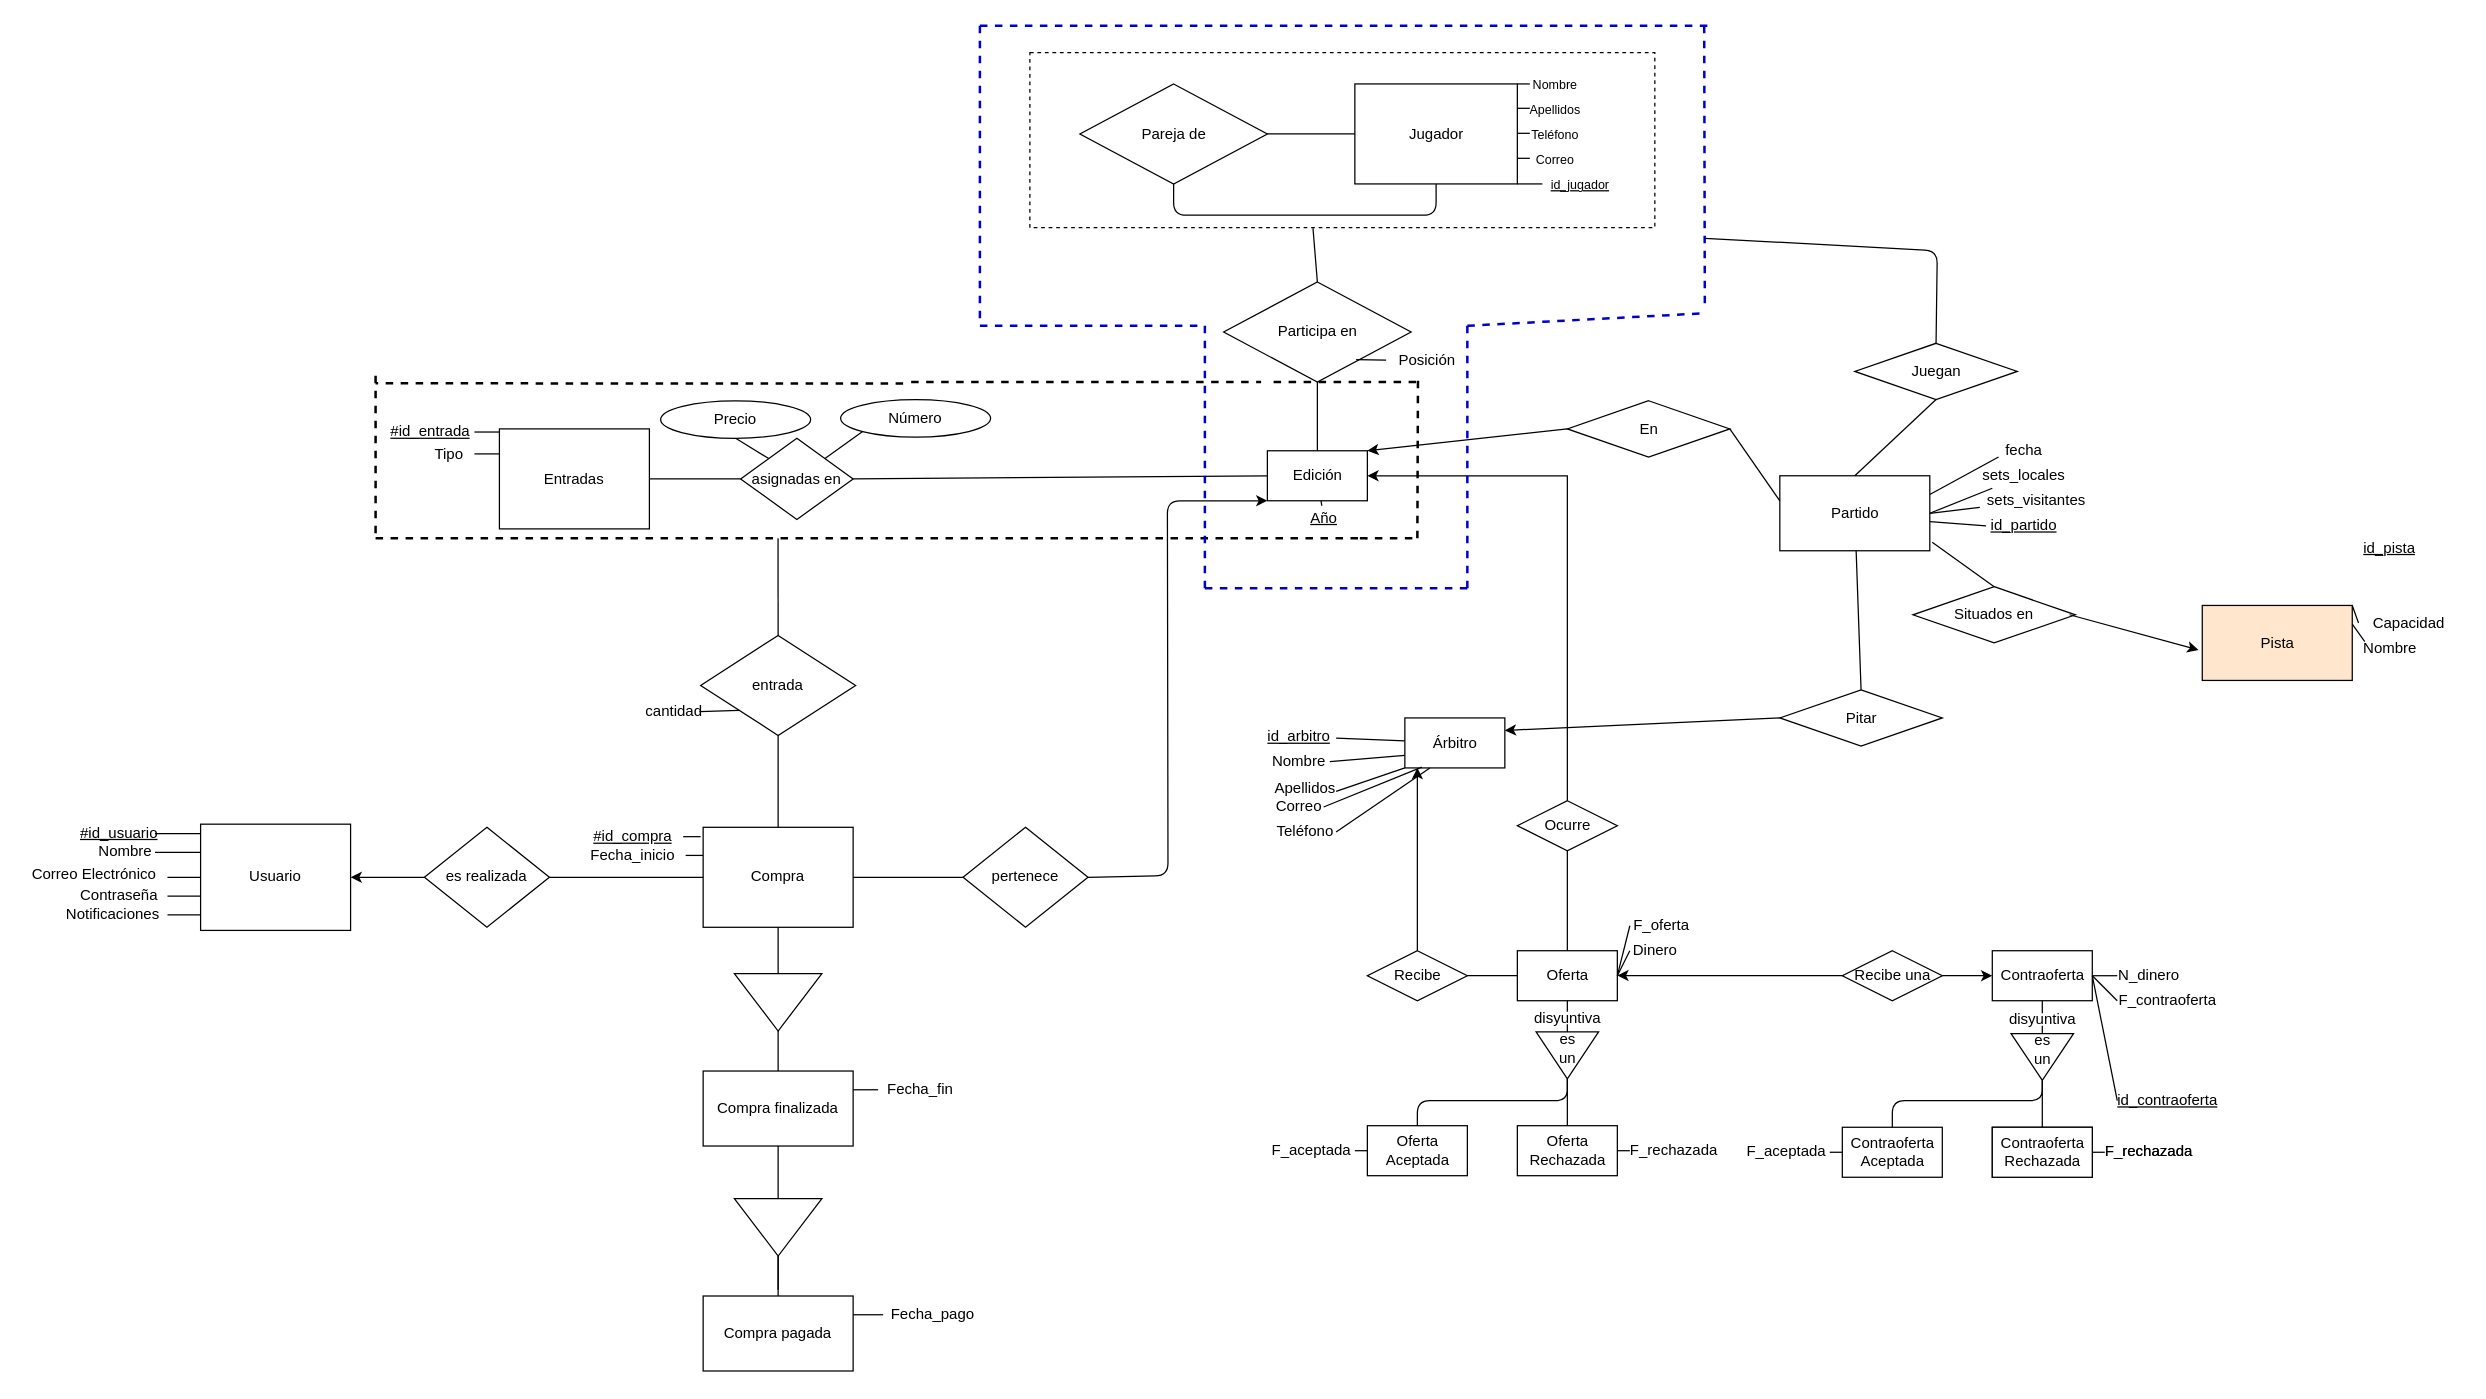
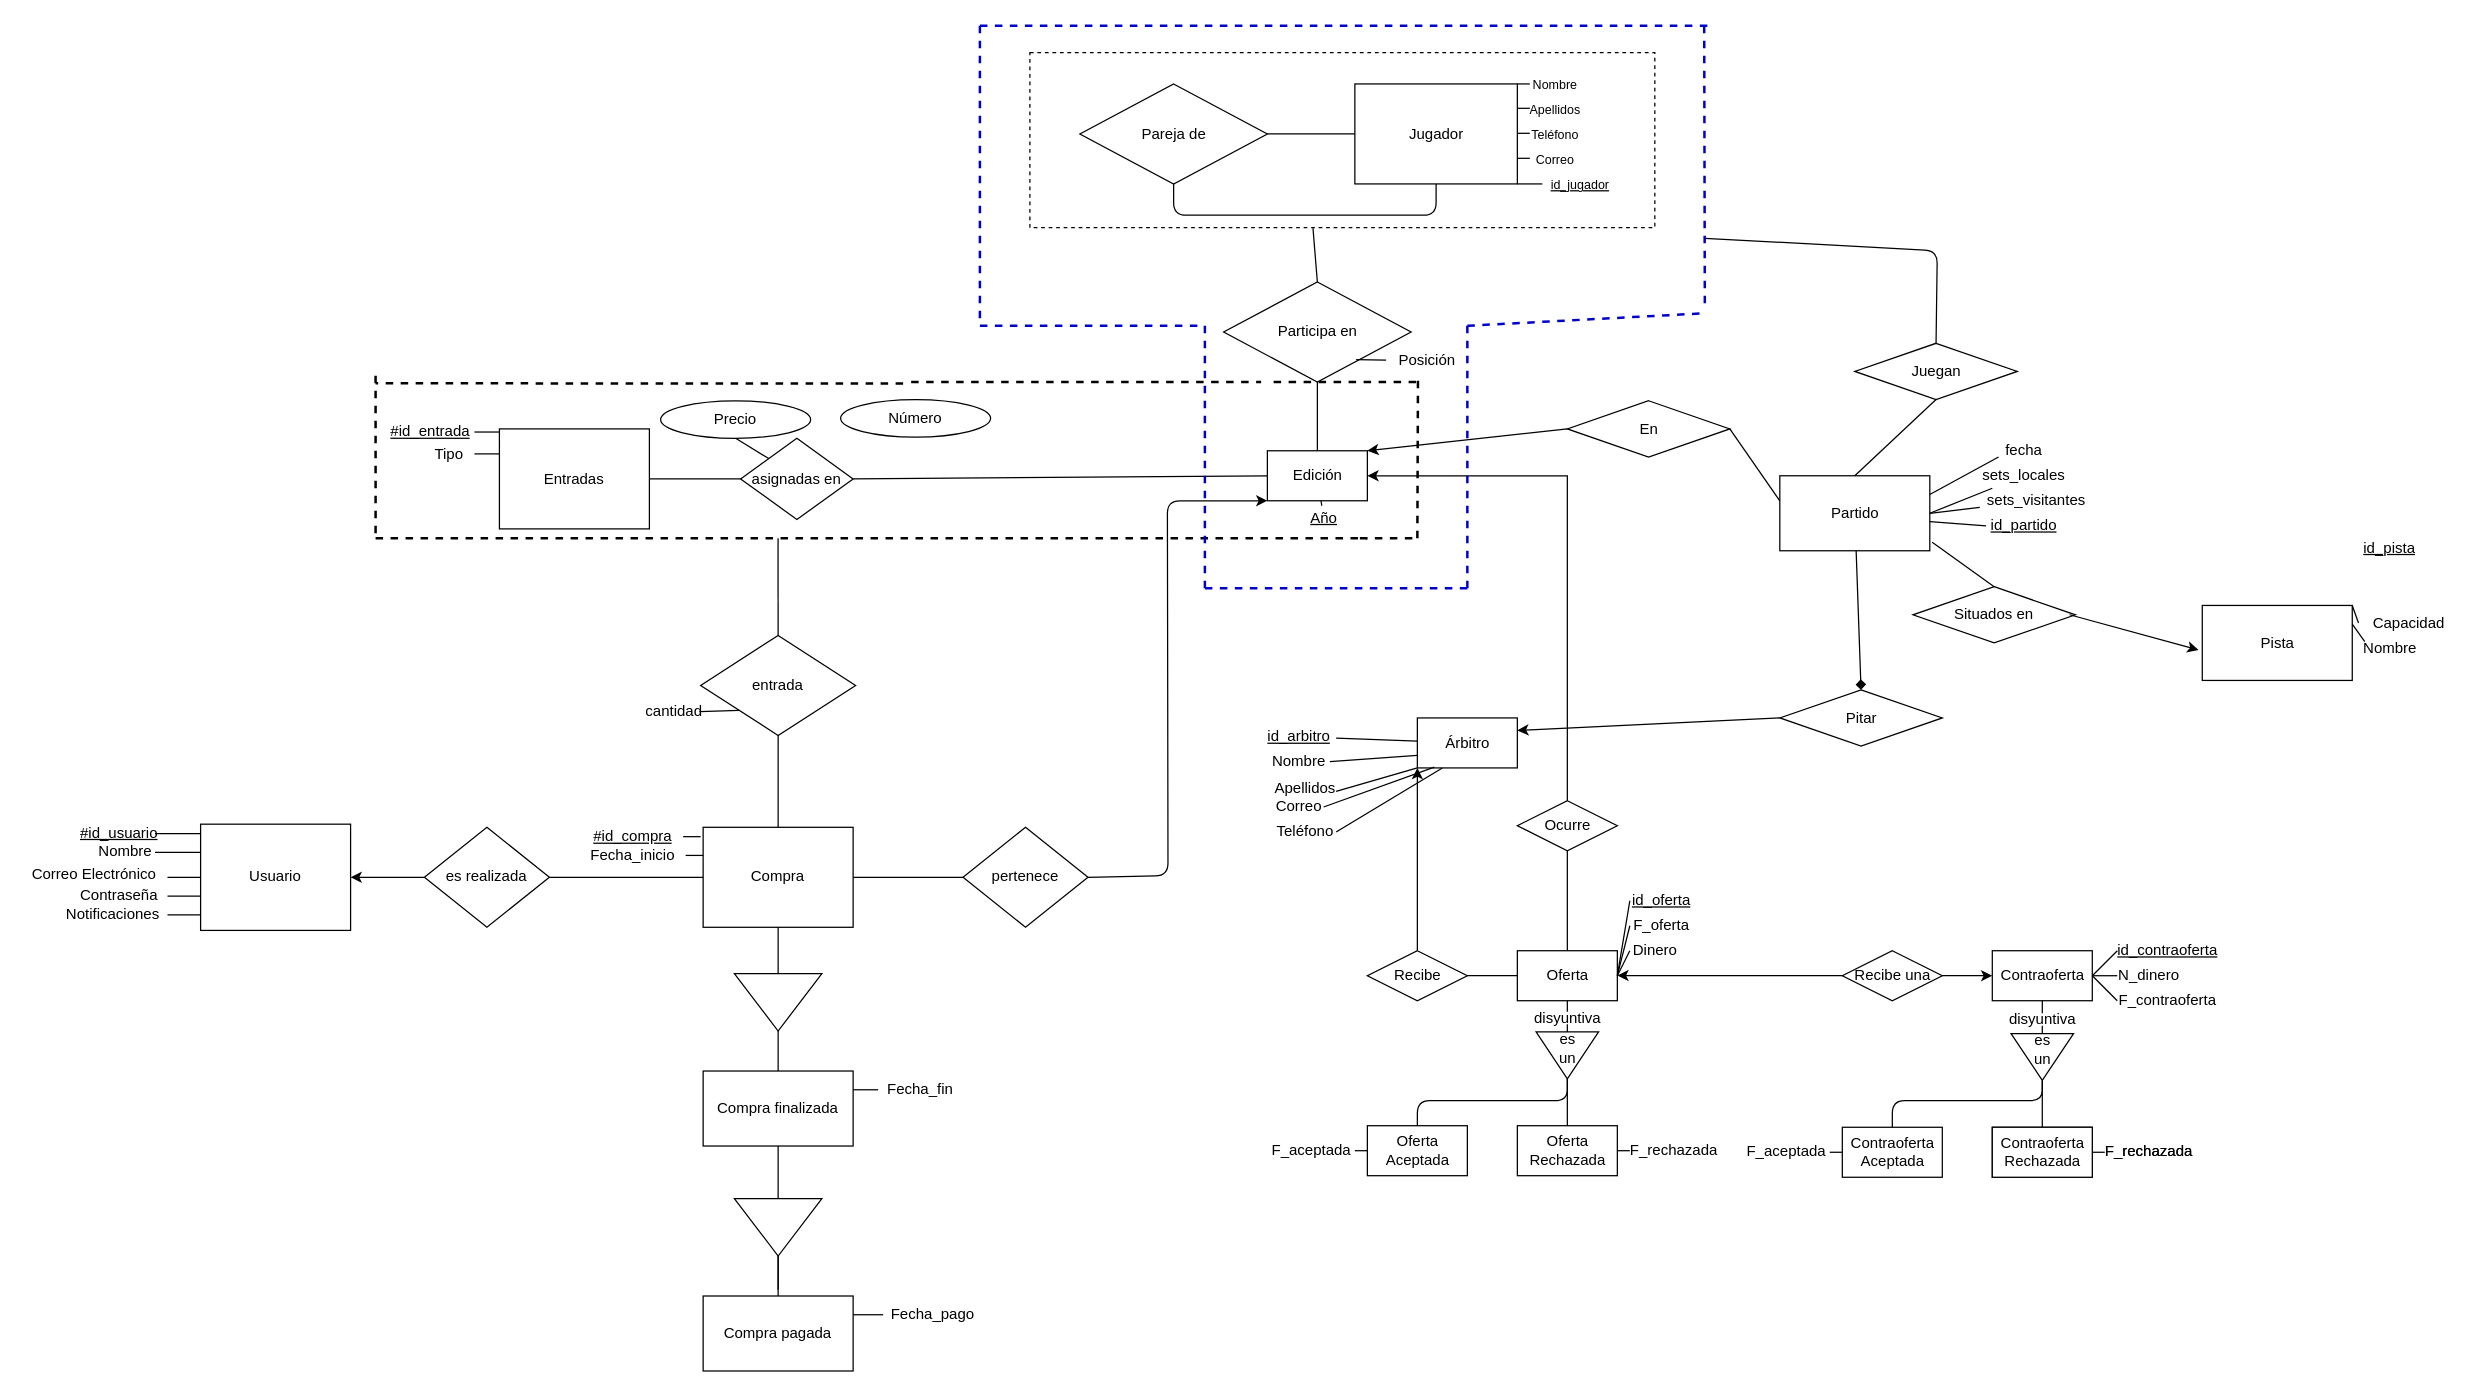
edge "Número" -- "asignadas en": removed
node "Pista": fillcolor #ffe6cc -> #ffffff
edge "Partido" -- "Pitar": arrowhead none -> diamond
node "Árbitro": moved (1455, 743) -> (1468, 743)
node "id_oferta": added
edge "id_oferta" -- "Oferta": added
node "id_contraoferta": moved (2168, 1101) -> (2168, 951)
